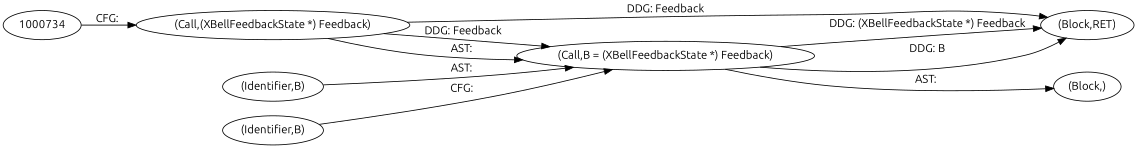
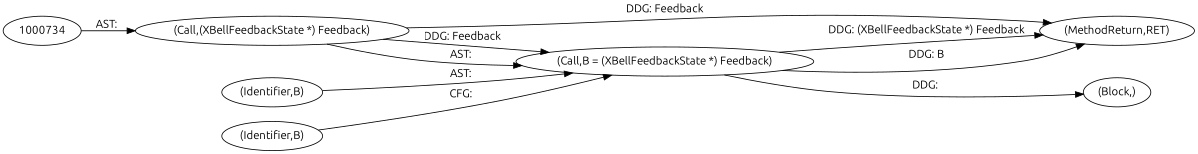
edge "1000734" -> "(Call,(XBellFeedbackState *) Feedback)": label "CFG: " -> "AST: "
node "(Block,RET)": label "(Block,RET)" -> "(MethodReturn,RET)"
edge "(Call,B = (XBellFeedbackState *) Feedback)" -> "(Block,)": label "AST: " -> "DDG: "
